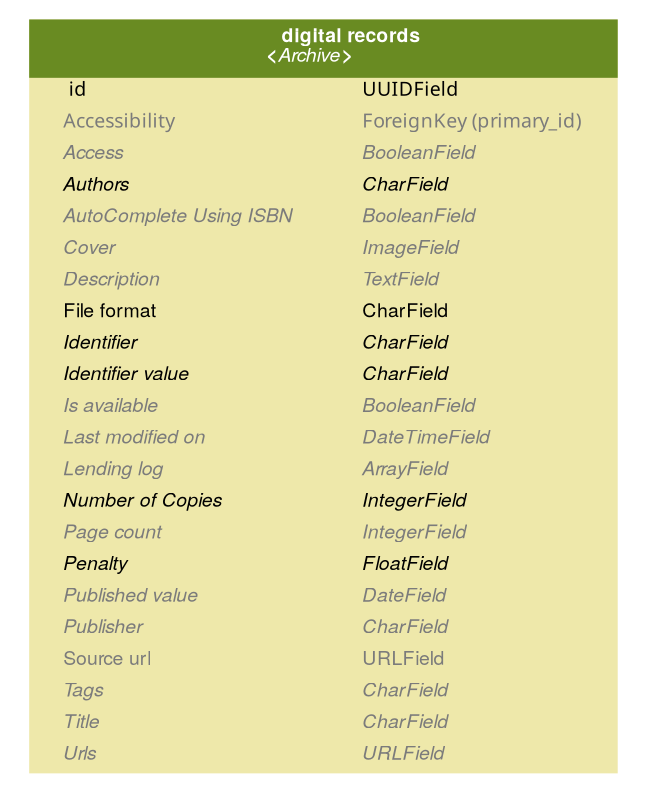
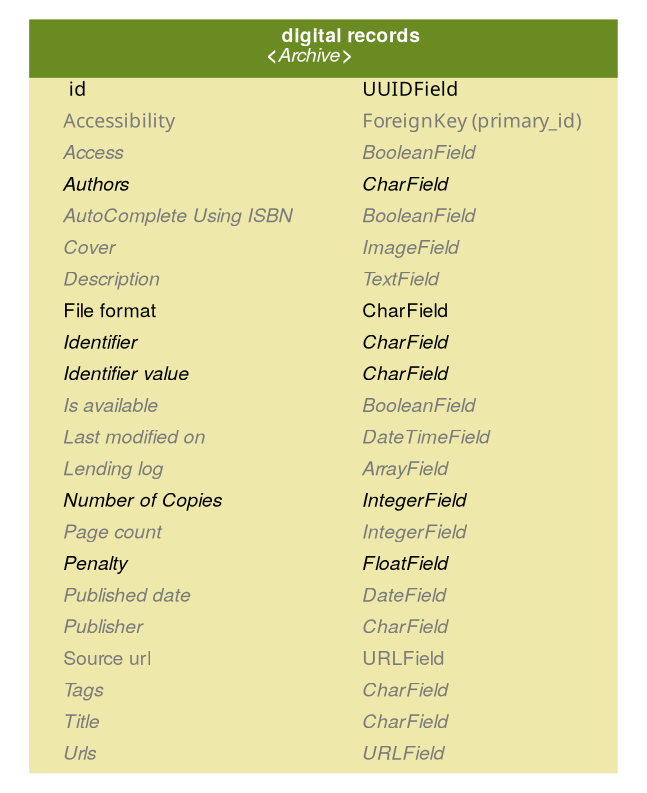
node "digital records": text "Published value" -> "Published date"
